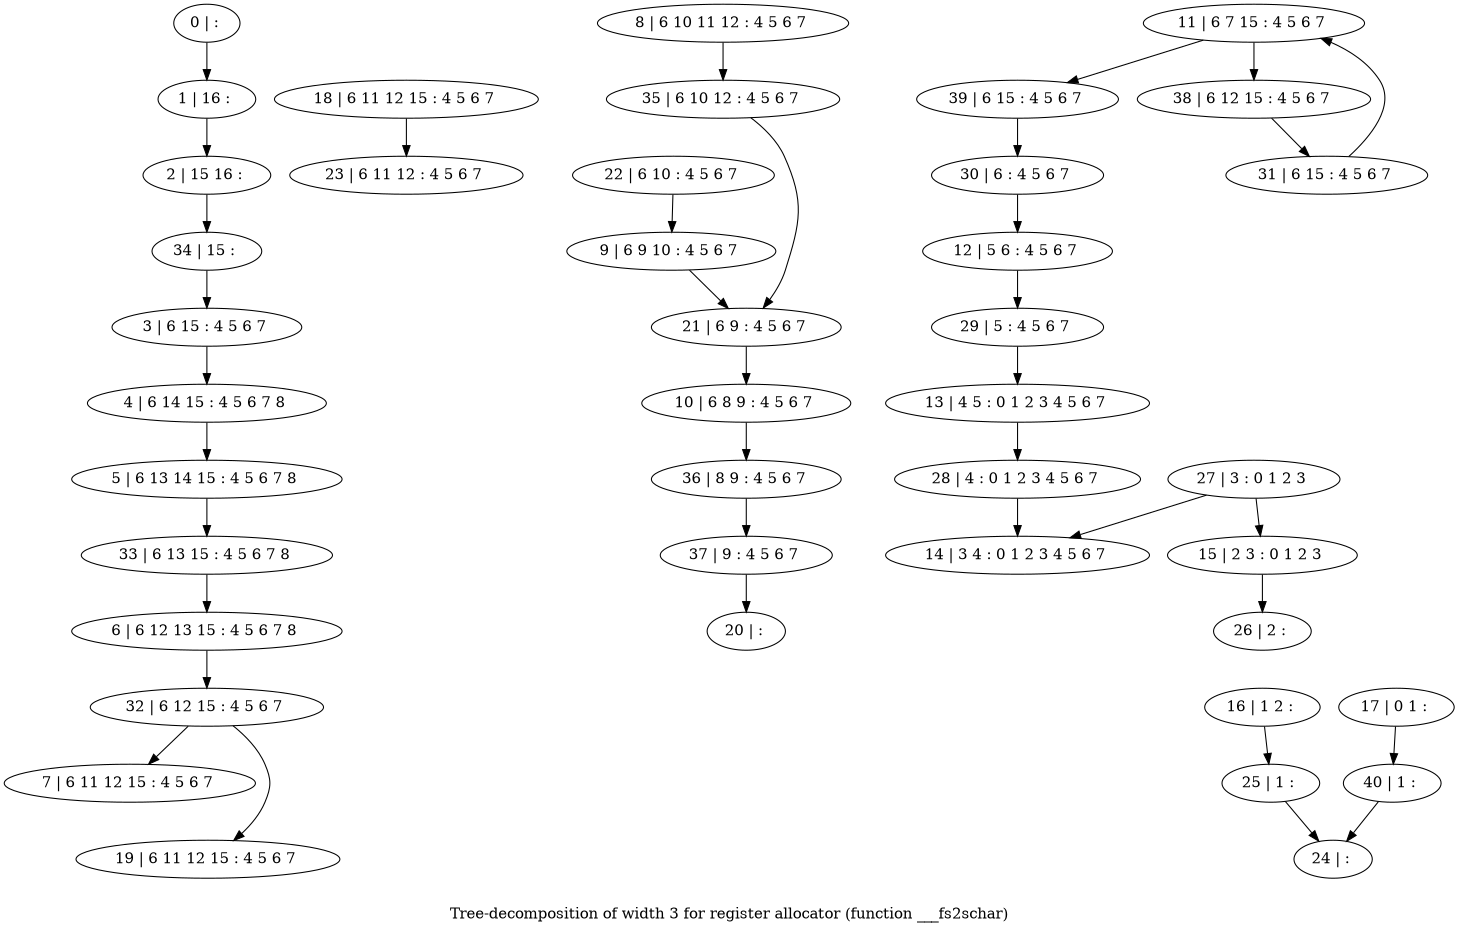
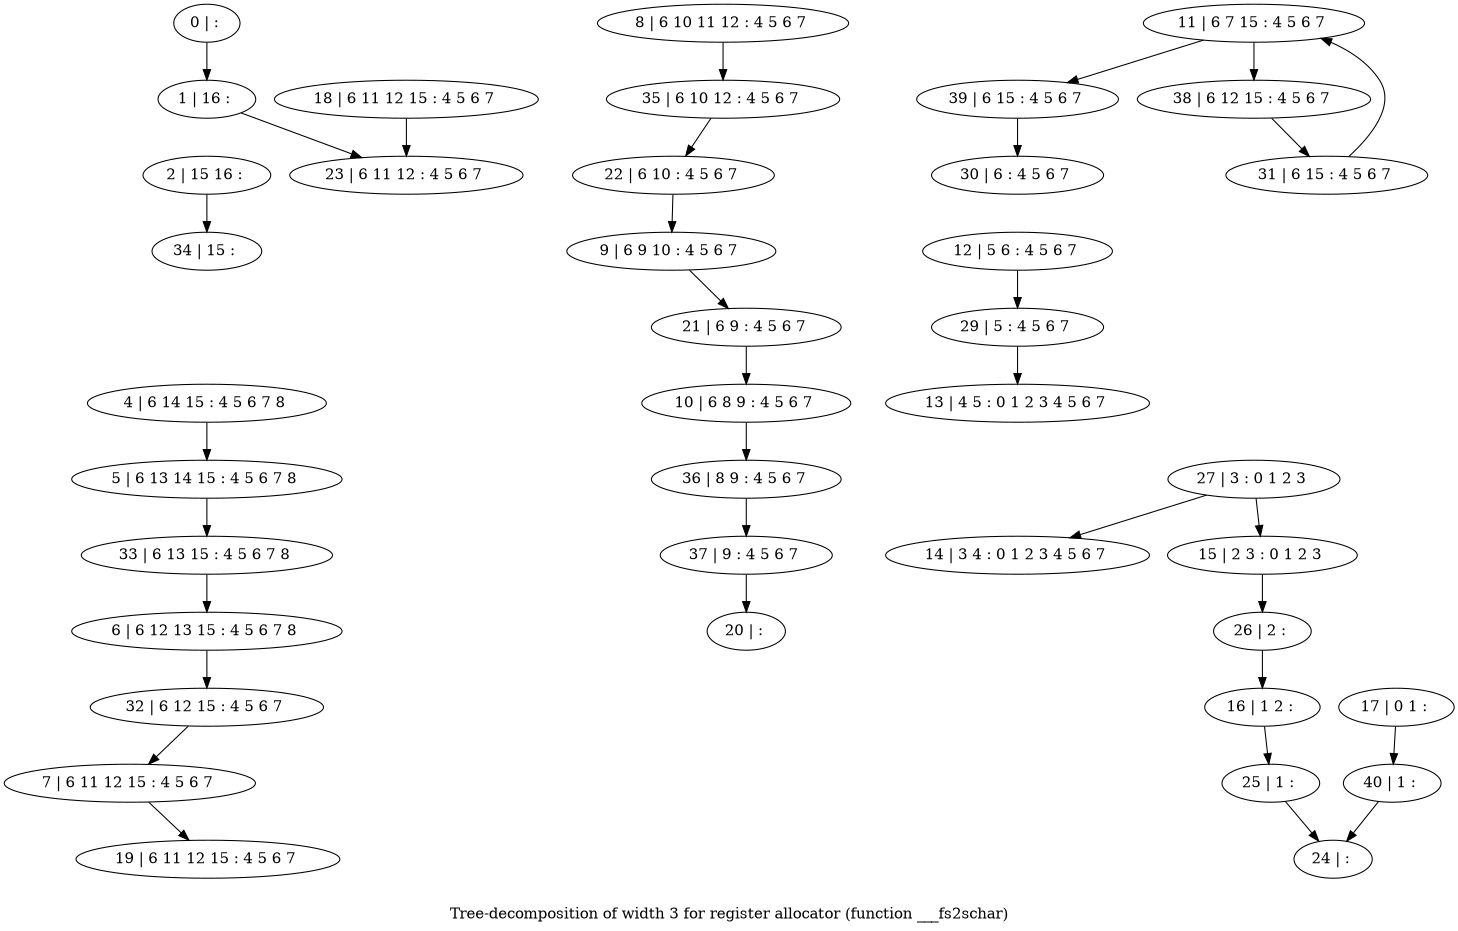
edge "1 | 16 :" -> "2 | 15 16 :": now "1 | 16 :" -> "23 | 6 11 12 : 4 5 6 7"
edge "35 | 6 10 12 : 4 5 6 7" -> "21 | 6 9 : 4 5 6 7": now "35 | 6 10 12 : 4 5 6 7" -> "22 | 6 10 : 4 5 6 7"
edge "30 | 6 : 4 5 6 7" -> "12 | 5 6 : 4 5 6 7": removed
node "3 | 6 15 : 4 5 6 7": removed
node "28 | 4 : 0 1 2 3 4 5 6 7": removed
edge "26 | 2 :" -> "16 | 1 2 :": added
edge "32 | 6 12 15 : 4 5 6 7" -> "19 | 6 11 12 15 : 4 5 6 7": now "7 | 6 11 12 15 : 4 5 6 7" -> "19 | 6 11 12 15 : 4 5 6 7"
